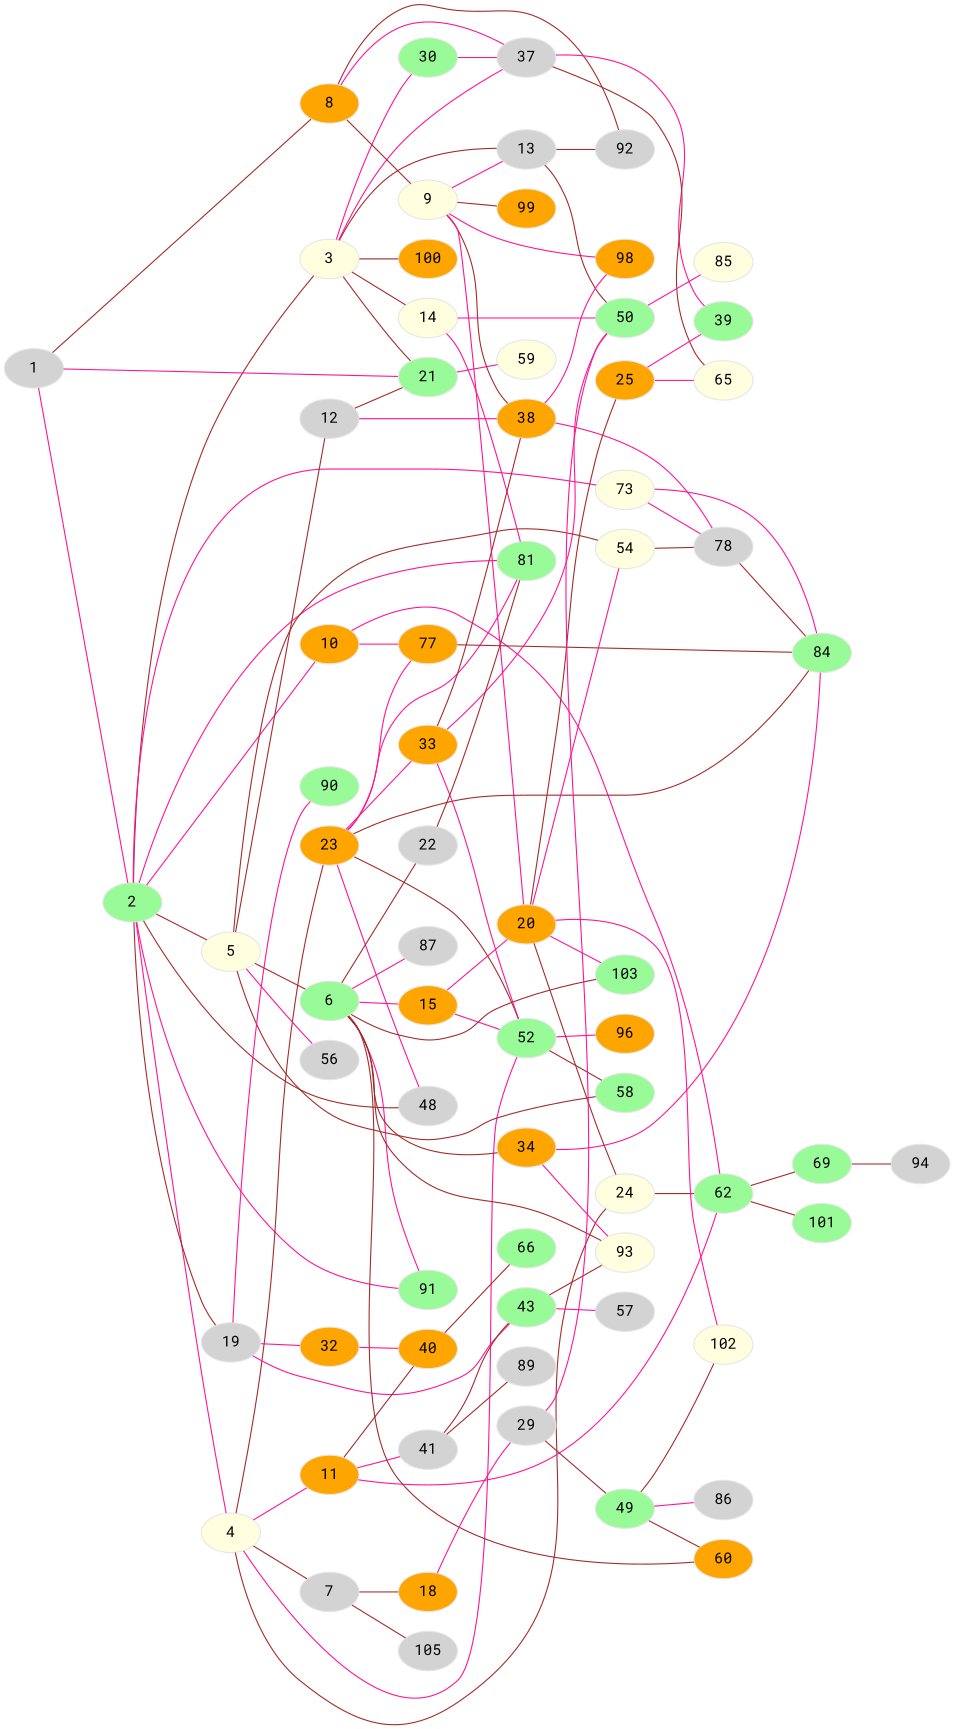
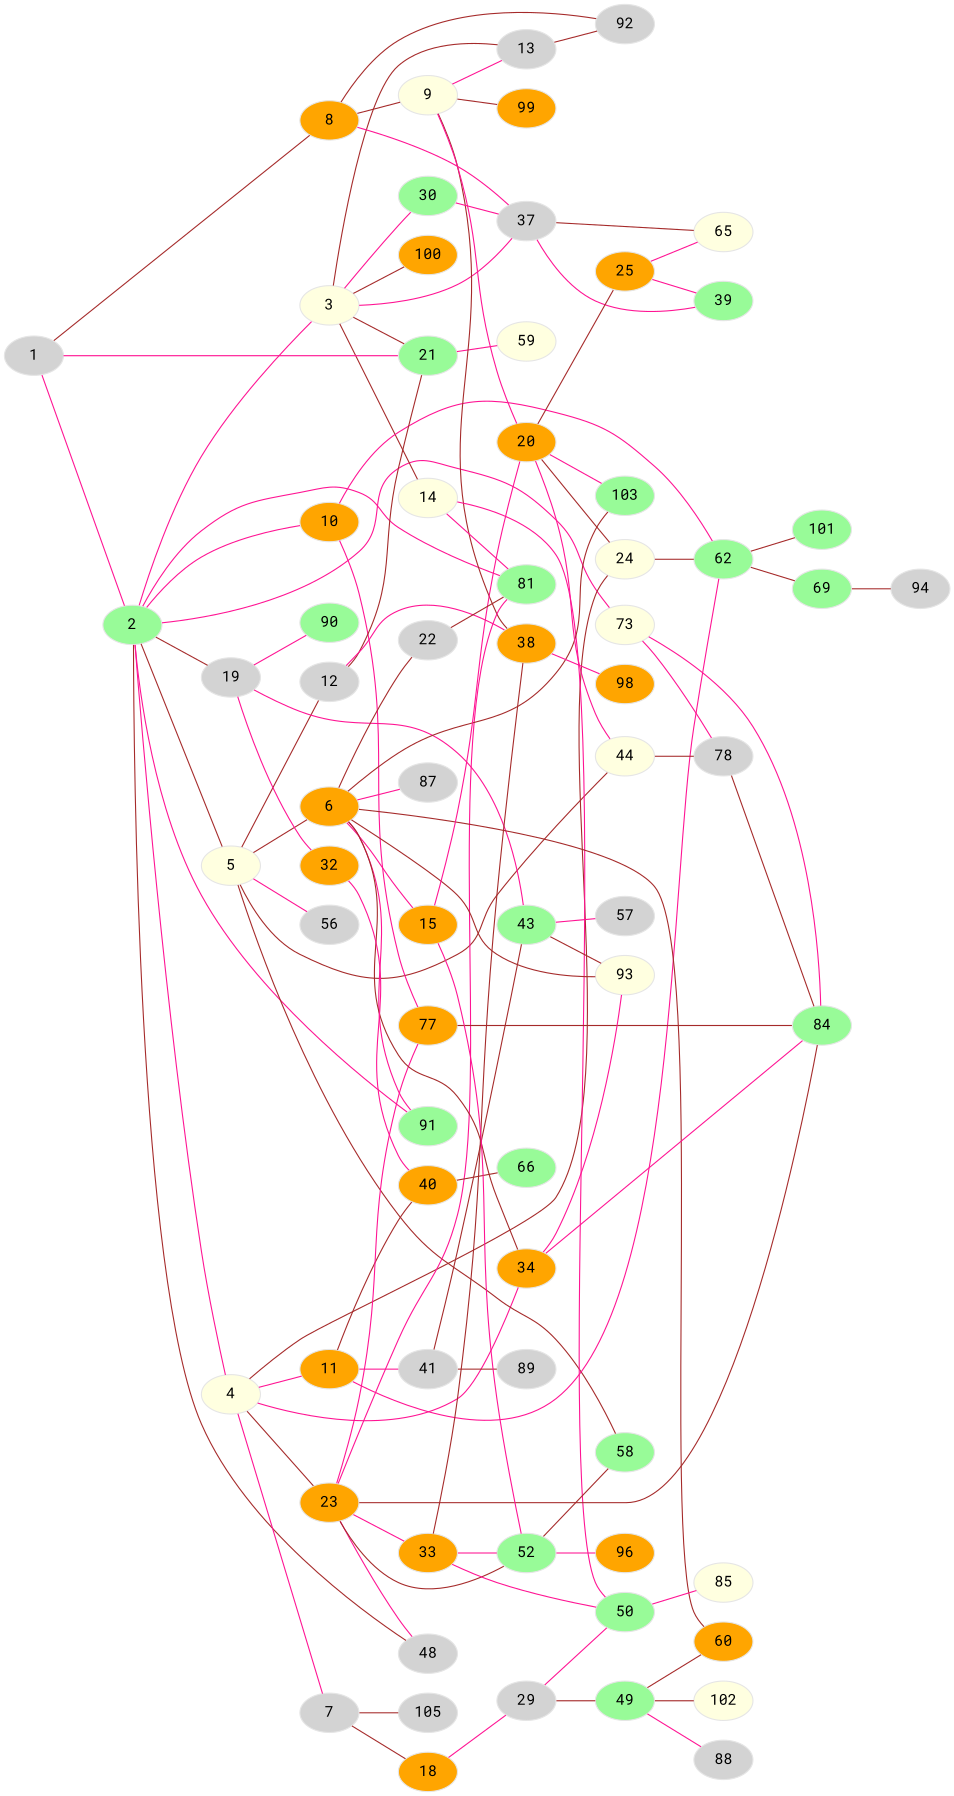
edge "13" -- "50": removed
edge "9" -- "98": removed
edge "38" -- "78": removed
node "54": label "54" -> "44"
edge "3" -- "2": color brown -> deeppink
node "6": fillcolor palegreen -> orange
edge "20" -- "102": removed
node "86": label "86" -> "88"
edge "52" -- "4": now "34" -- "4"
edge "4" -- "7": color brown -> deeppink
